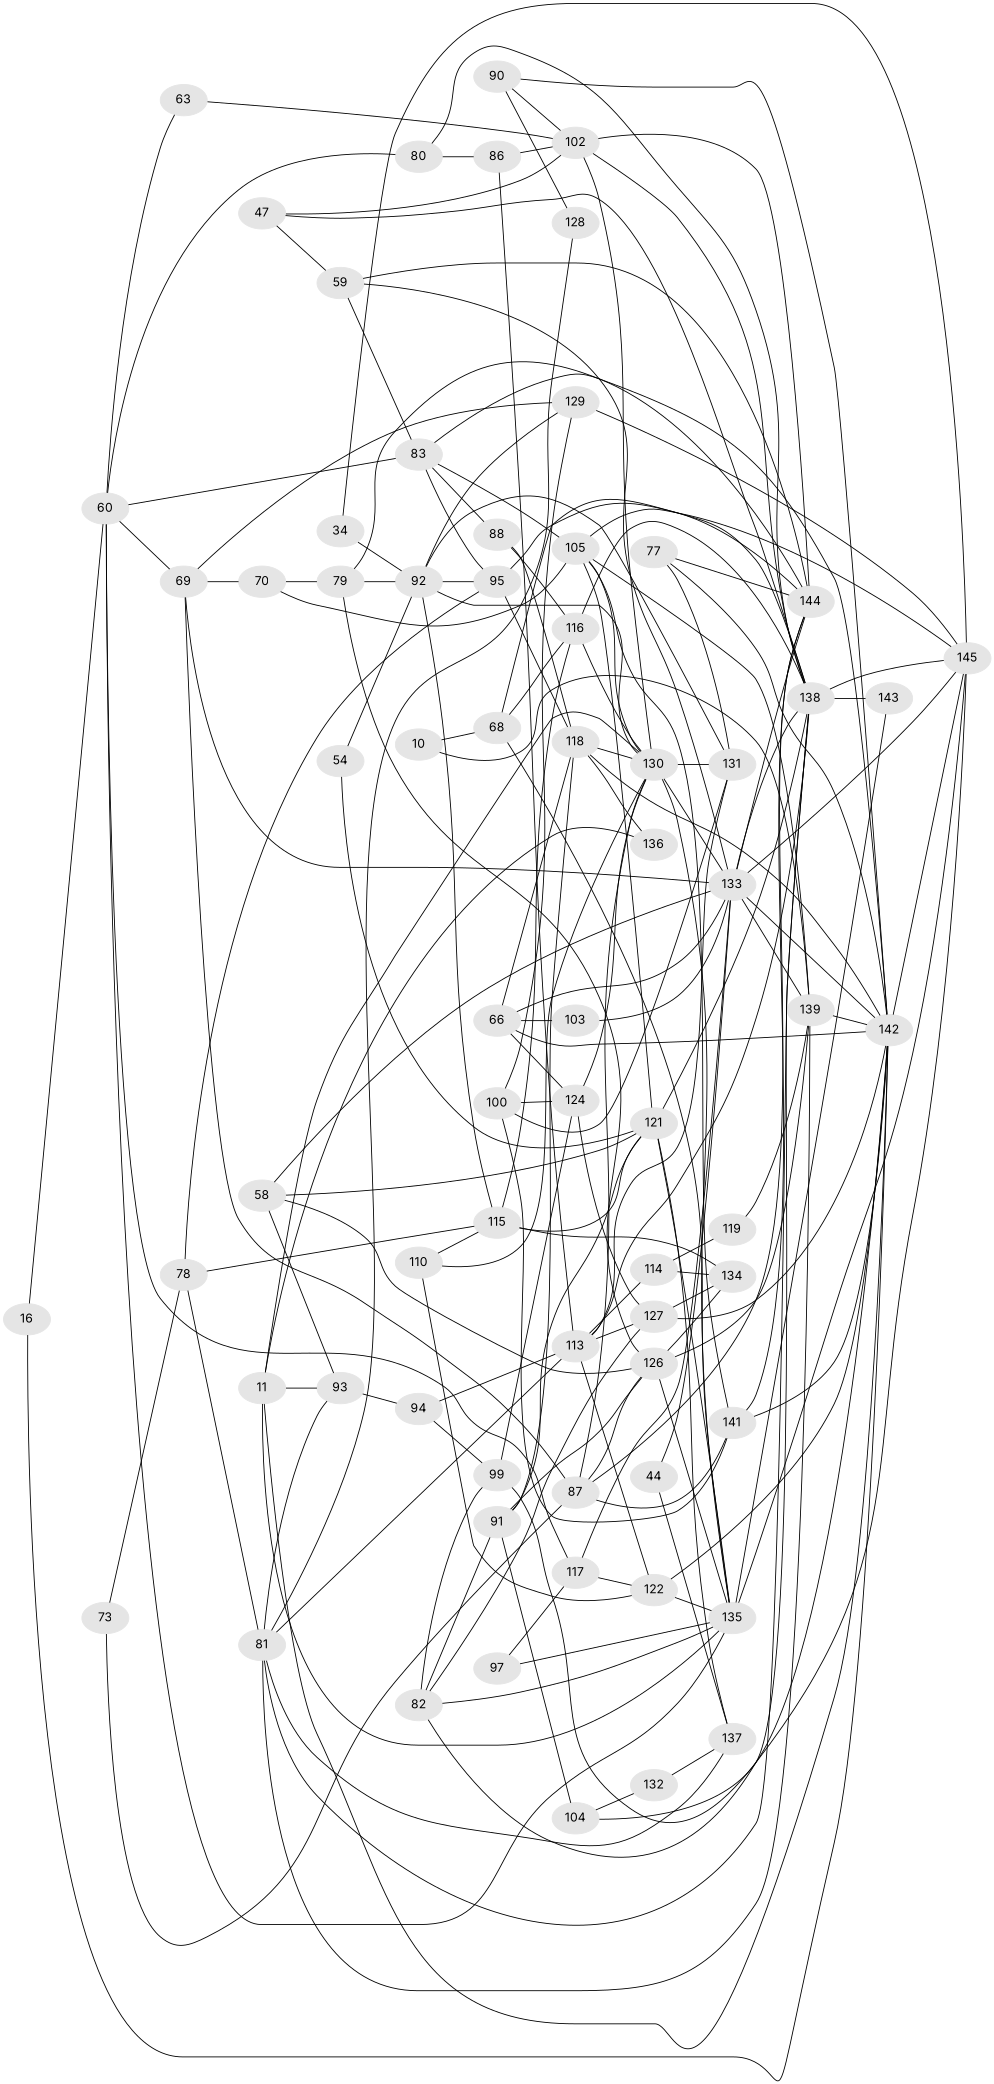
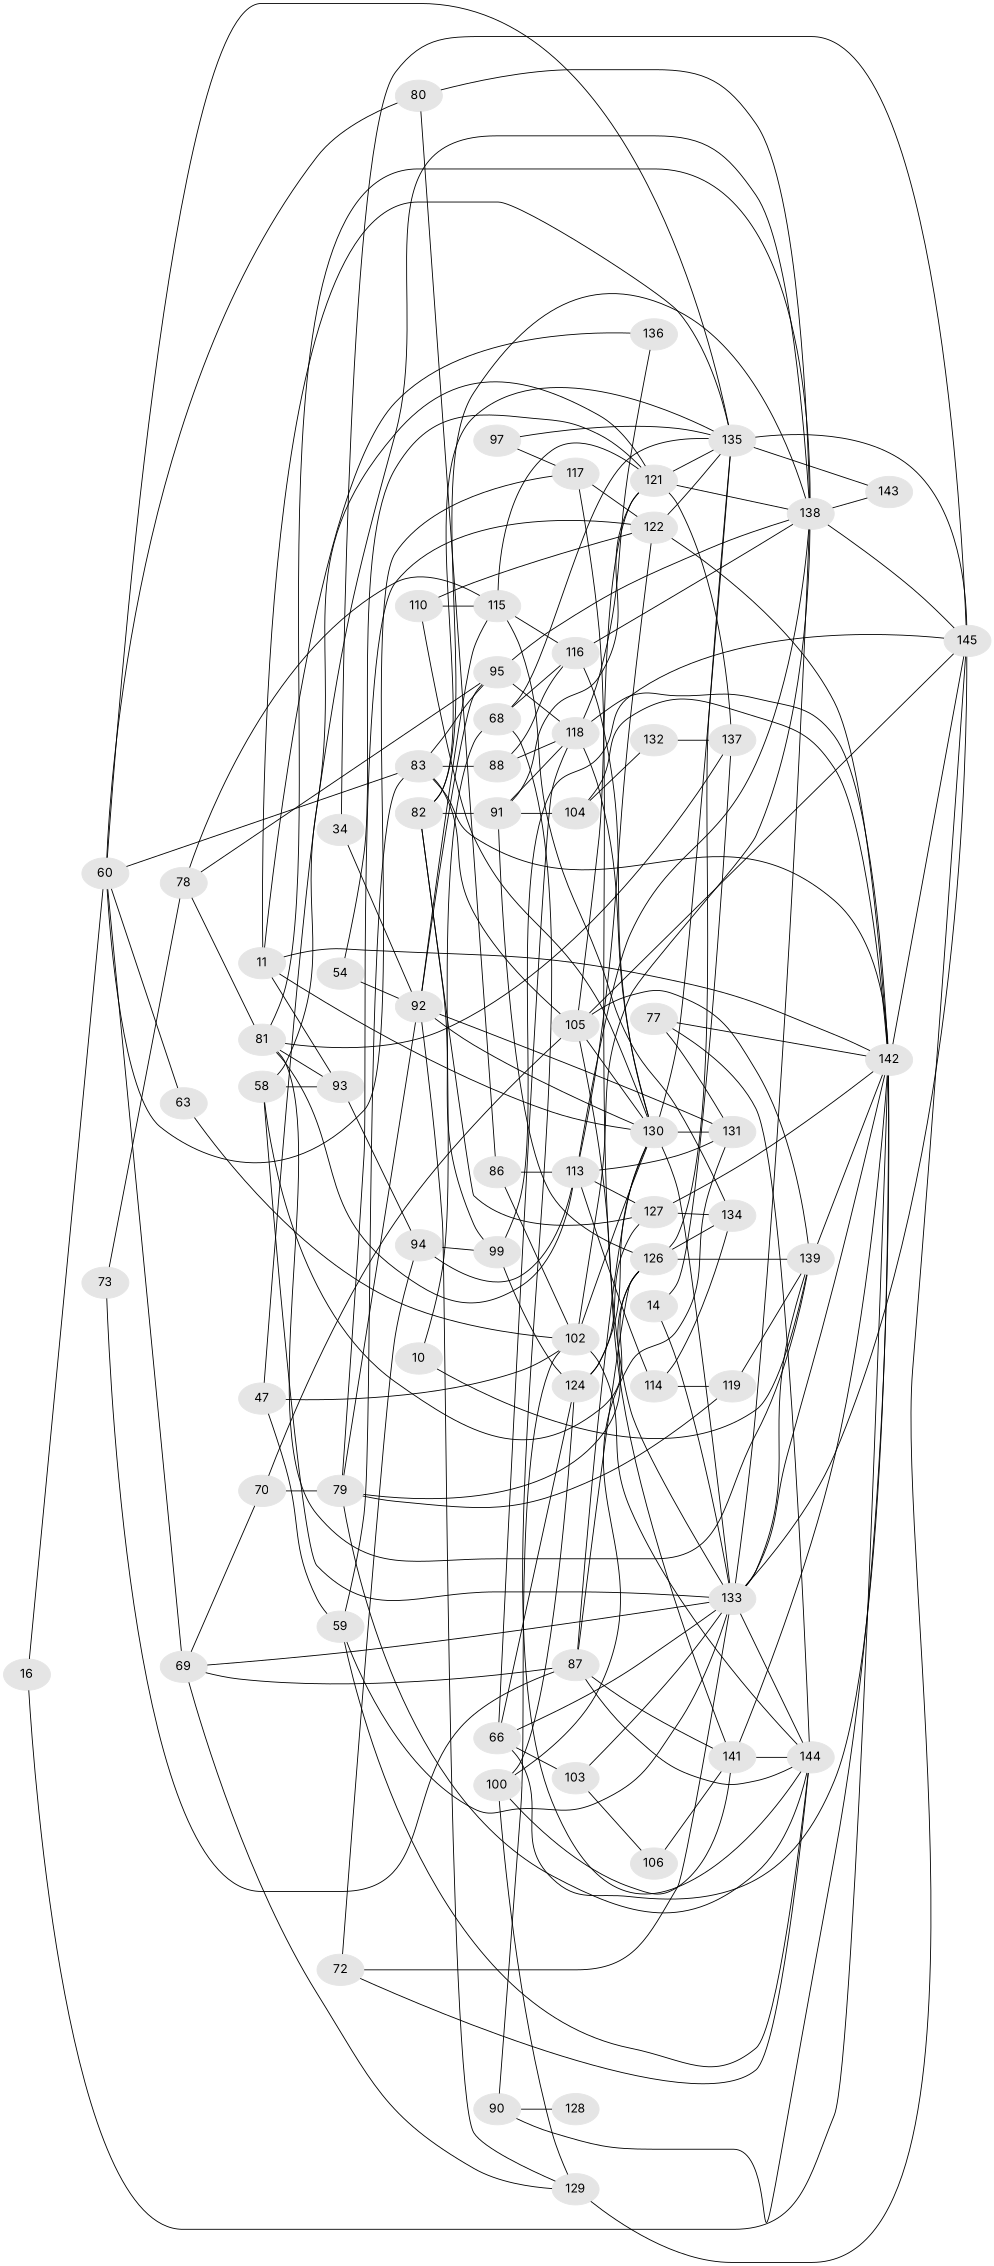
edge "122" -- "79": added
edge "128" -- "81": removed
node "44": label "44" -> "14"
edge "119" -- "79": added
node "106": added
node "72": added
